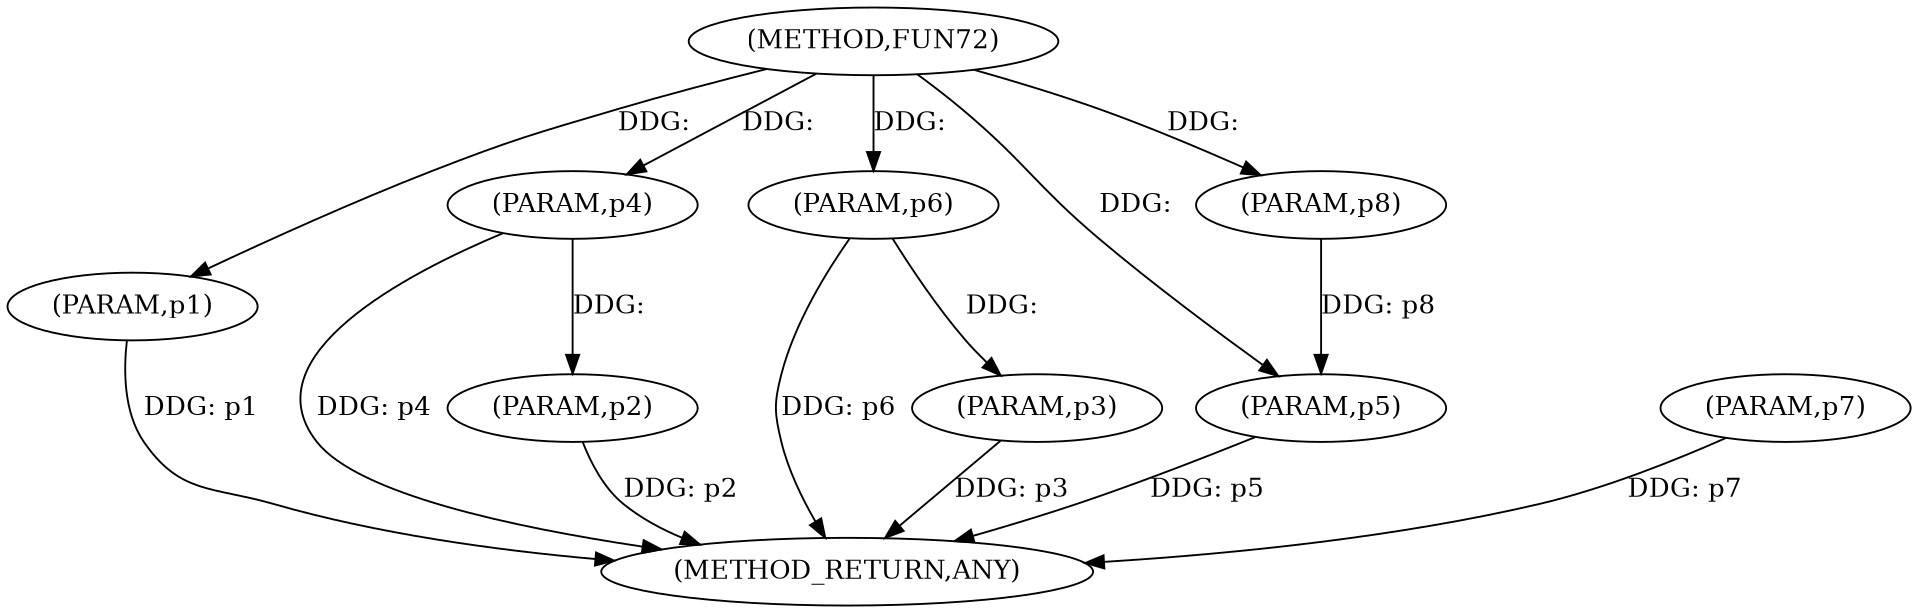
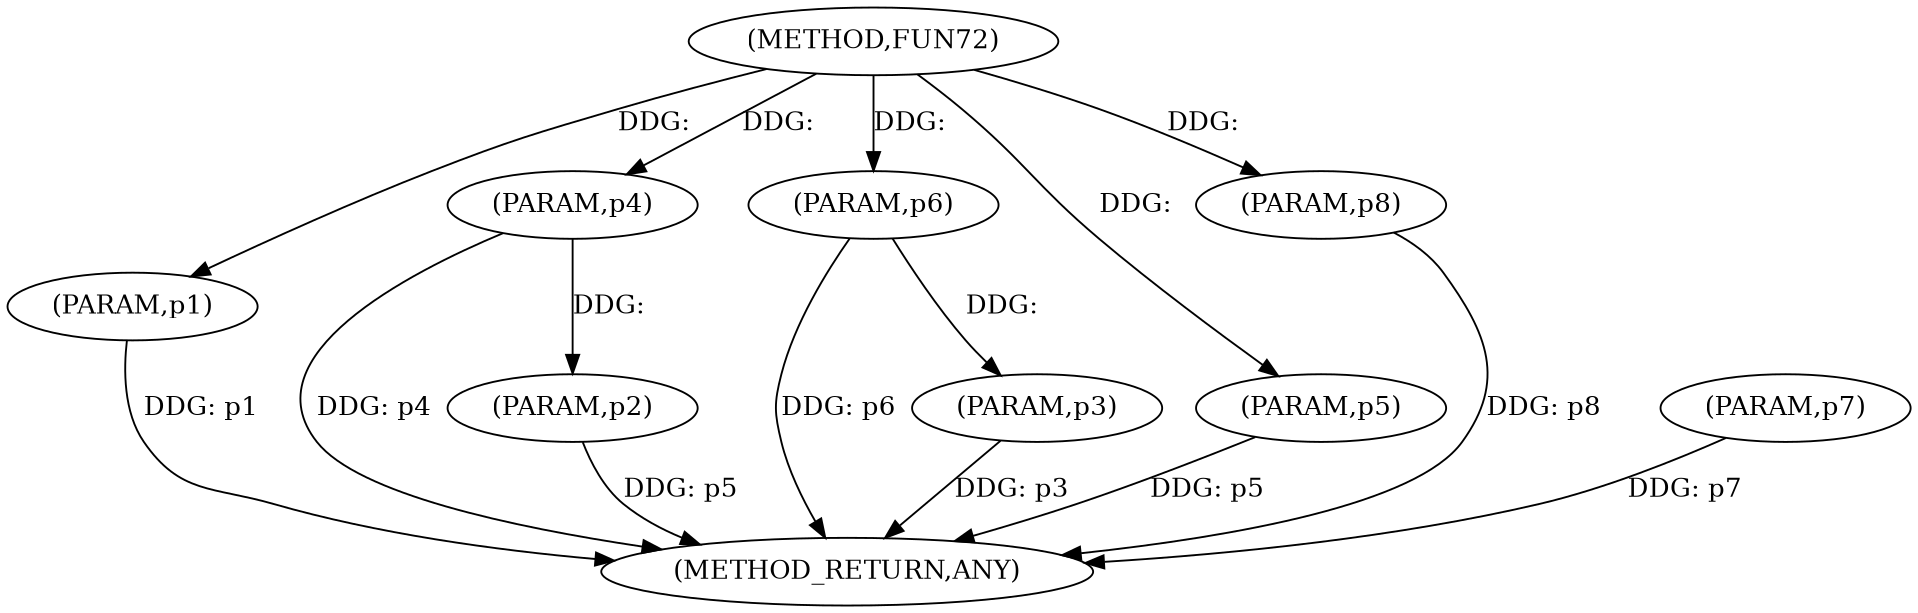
edge "(PARAM,p8)" -> "(PARAM,p5)": now "(PARAM,p8)" -> "(METHOD_RETURN,ANY)"
edge "(PARAM,p2)" -> "(METHOD_RETURN,ANY)": label "DDG: p2" -> "DDG: p5"
